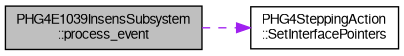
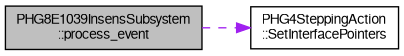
node "PHG4E1039InsensSubsystem ::process_event": label "PHG4E1039InsensSubsystem ::process_event" -> "PHG8E1039InsensSubsystem ::process_event"
